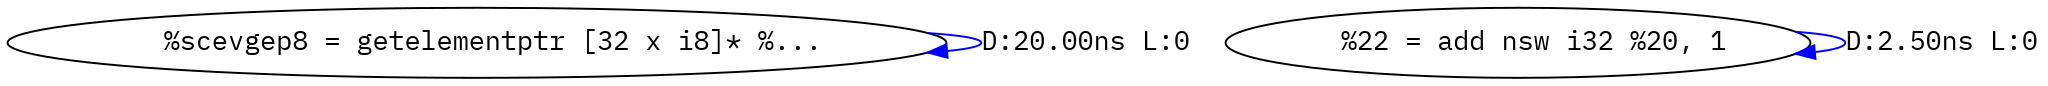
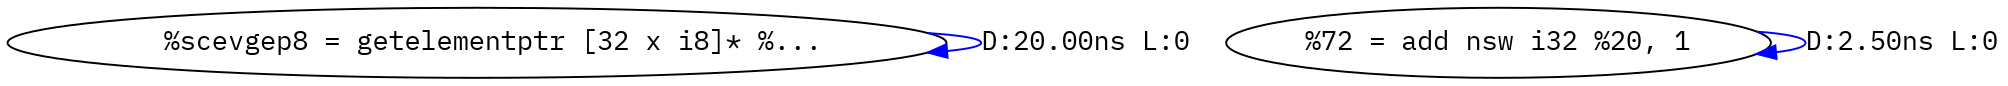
node "%22 = add nsw i32 %20, 1": label "%22 = add nsw i32 %20, 1" -> "%72 = add nsw i32 %20, 1"
